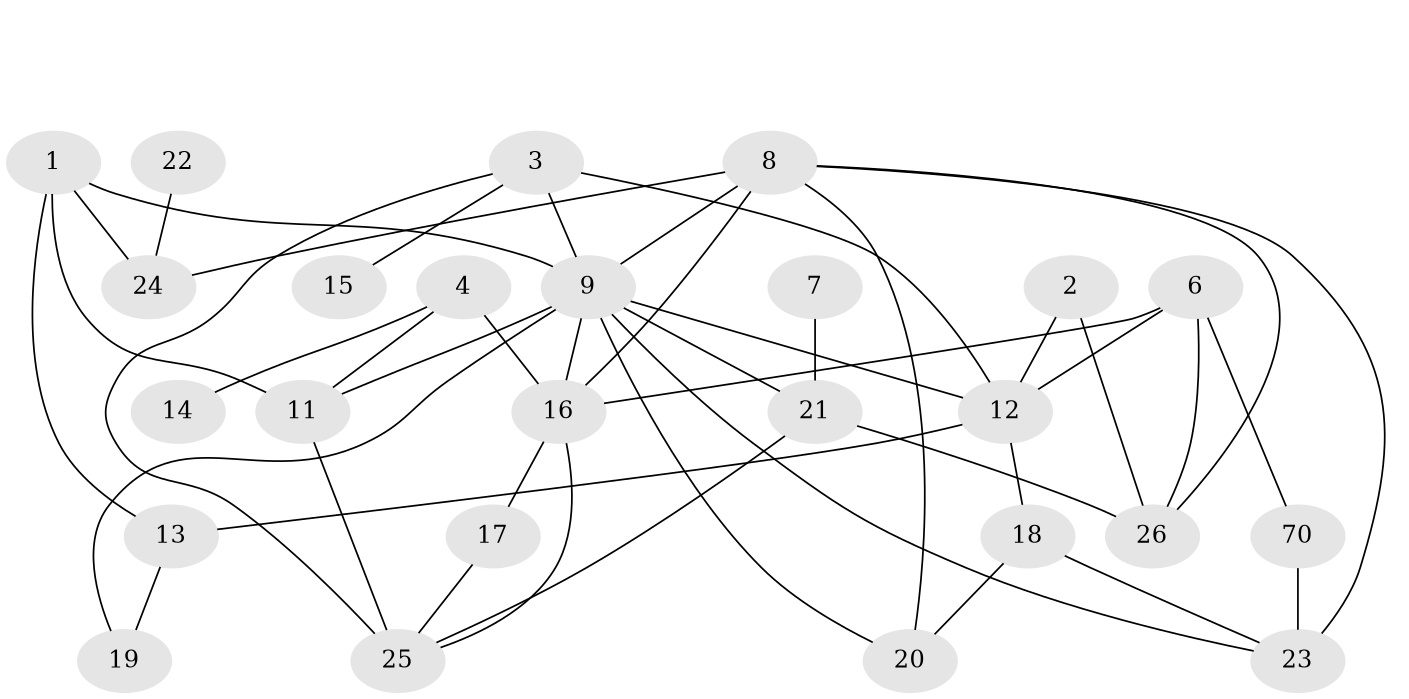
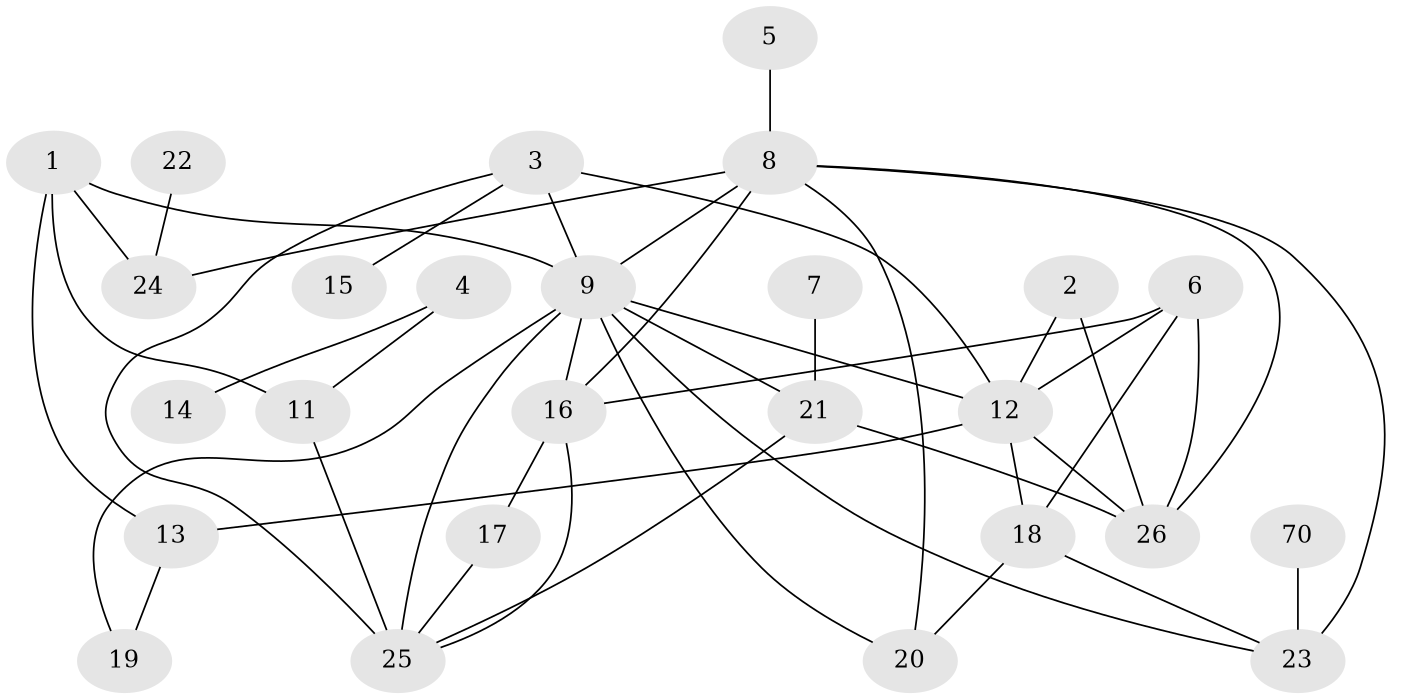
node "5": added
edge "9" -- "11": now "9" -- "25"
edge "4" -- "16": removed
edge "6" -- "70": now "6" -- "18"
edge "12" -- "26": added
